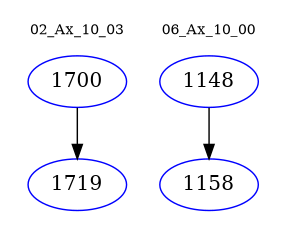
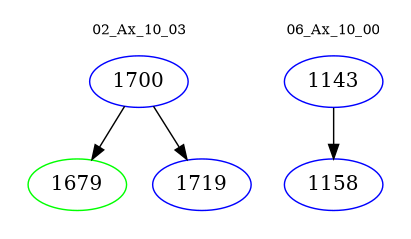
node "1148": label "1148" -> "1143"
node "1679": added
